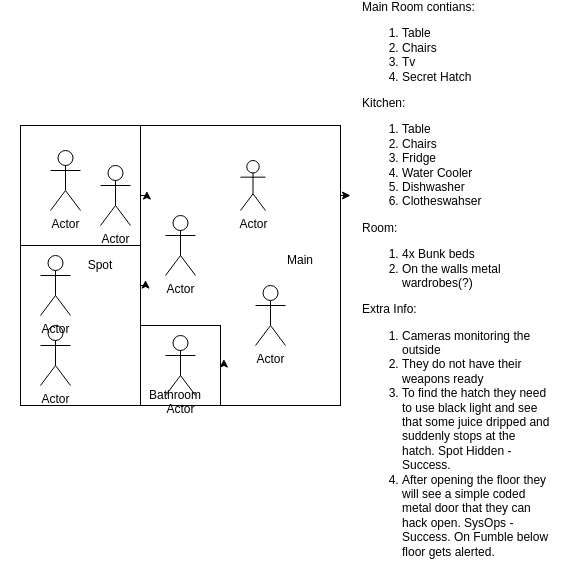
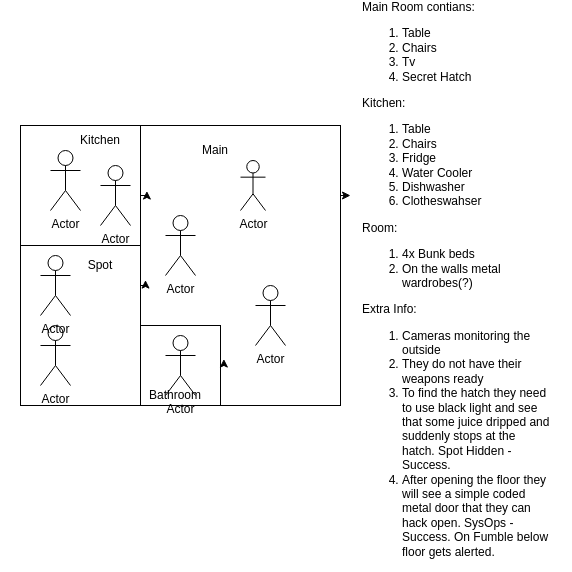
node "Kitchen": added
node "Main": moved (301, 261) -> (216, 151)
